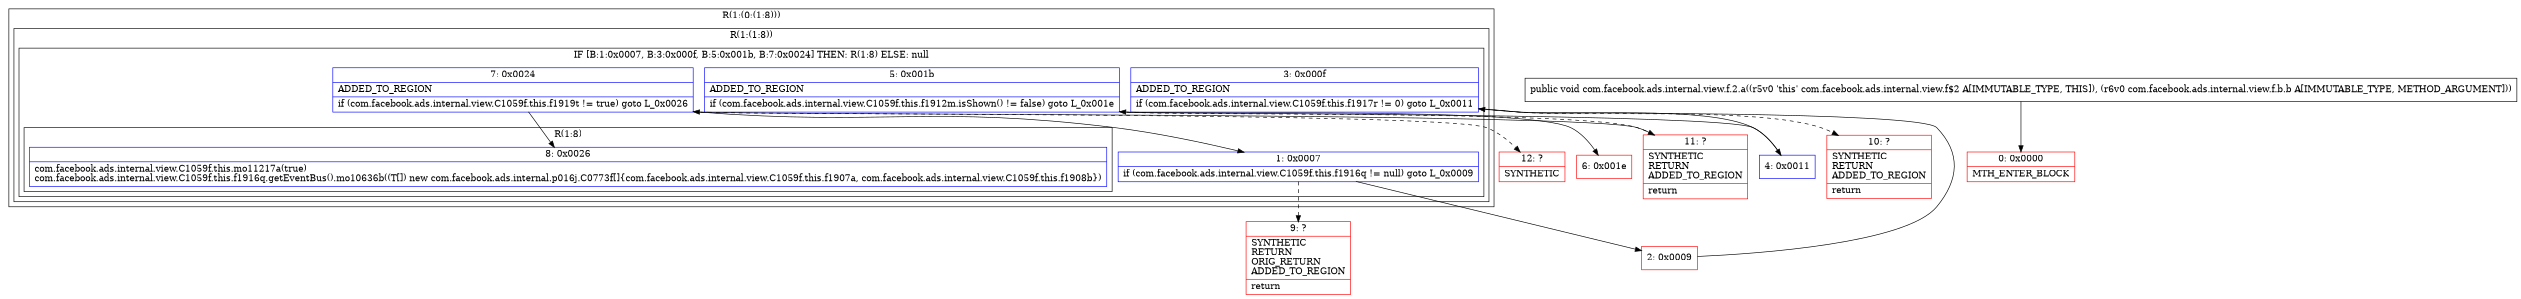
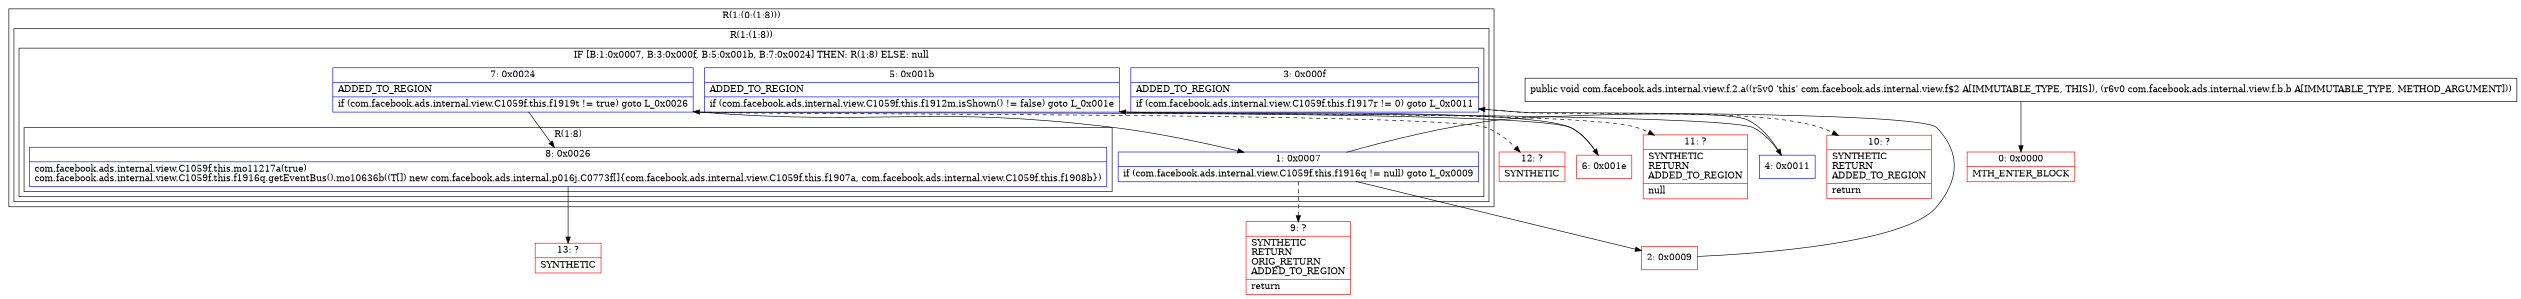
edge "3: 0x000f" -> "4: 0x0011": now "1: 0x0007" -> "4: 0x0011"
edge "11: ?" -> "7: 0x0024": now "6: 0x001e" -> "7: 0x0024"
node "11: ?": text "return" -> "null"
node "13: ?": added
